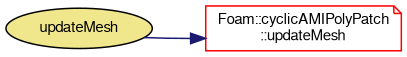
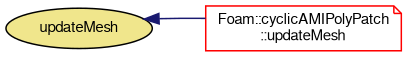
edge "updateMesh" -> "Foam::cyclicAMIPolyPatch ::updateMesh": reversed
